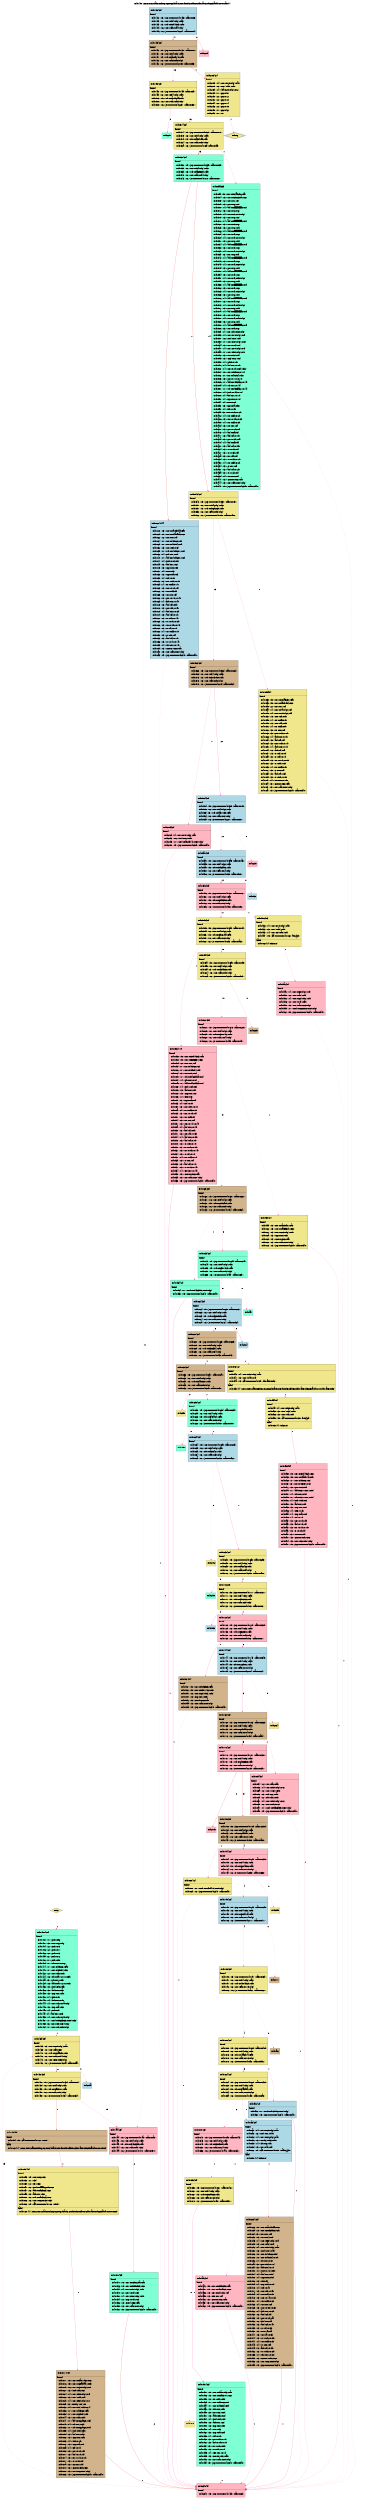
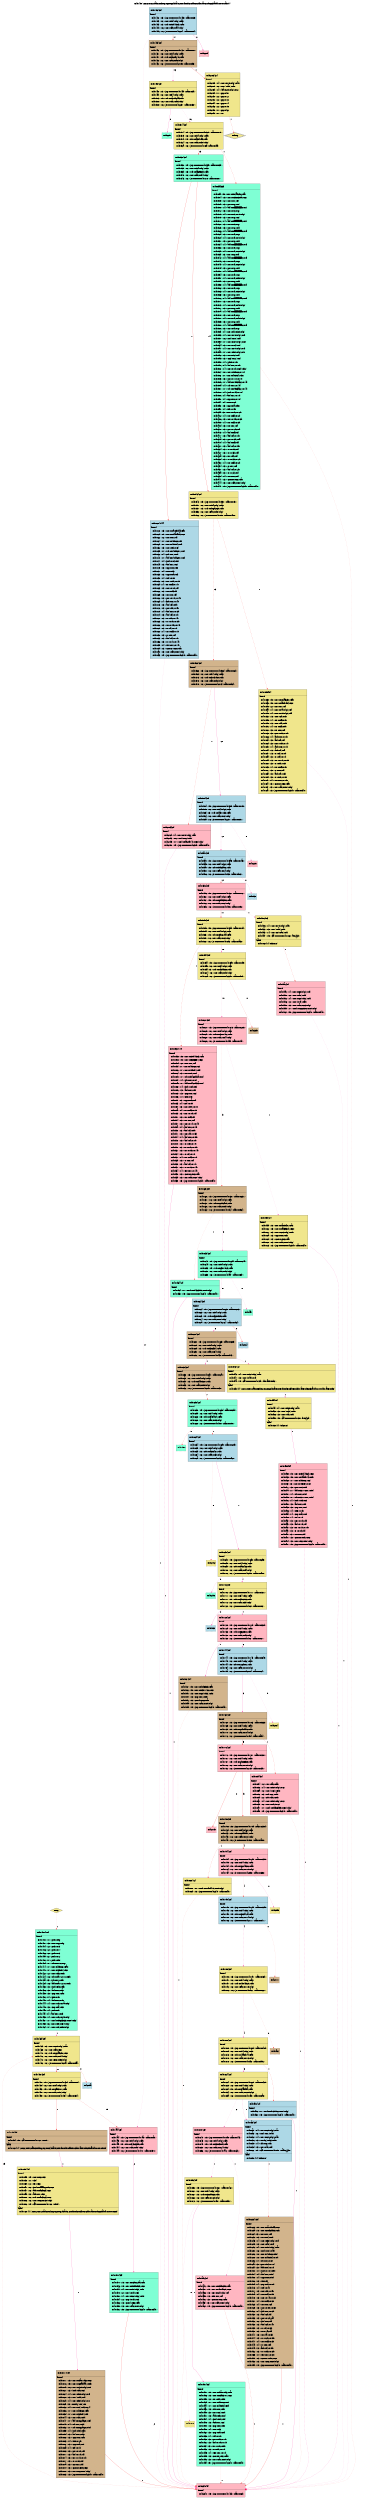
node "0x4020f0": removed
